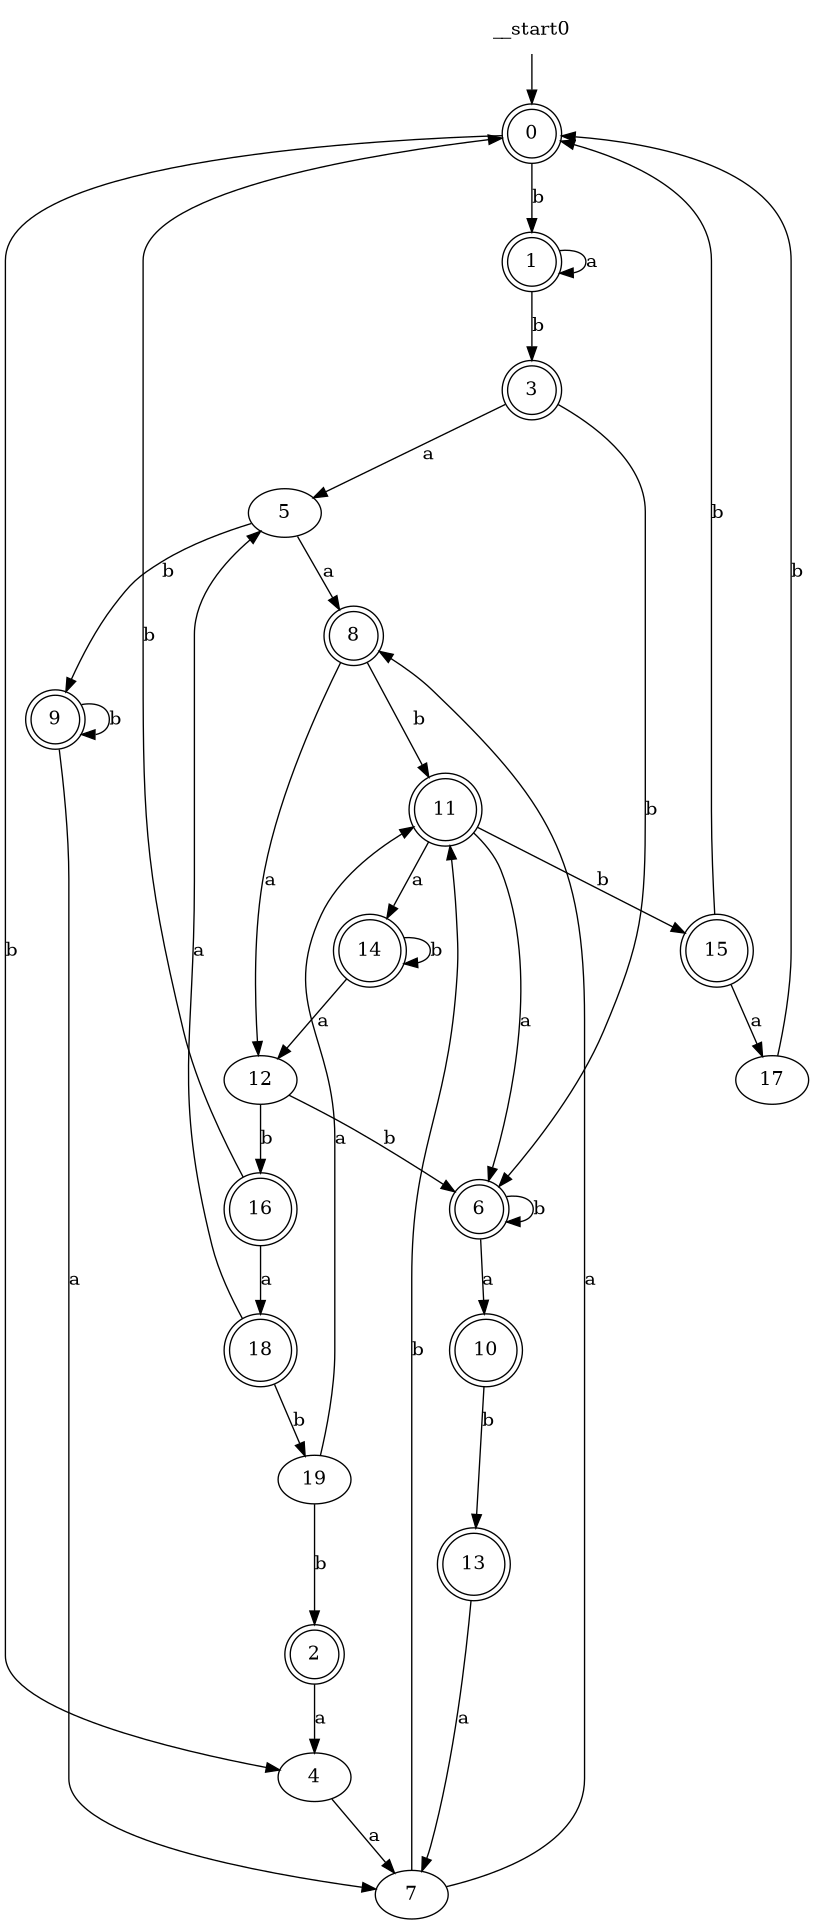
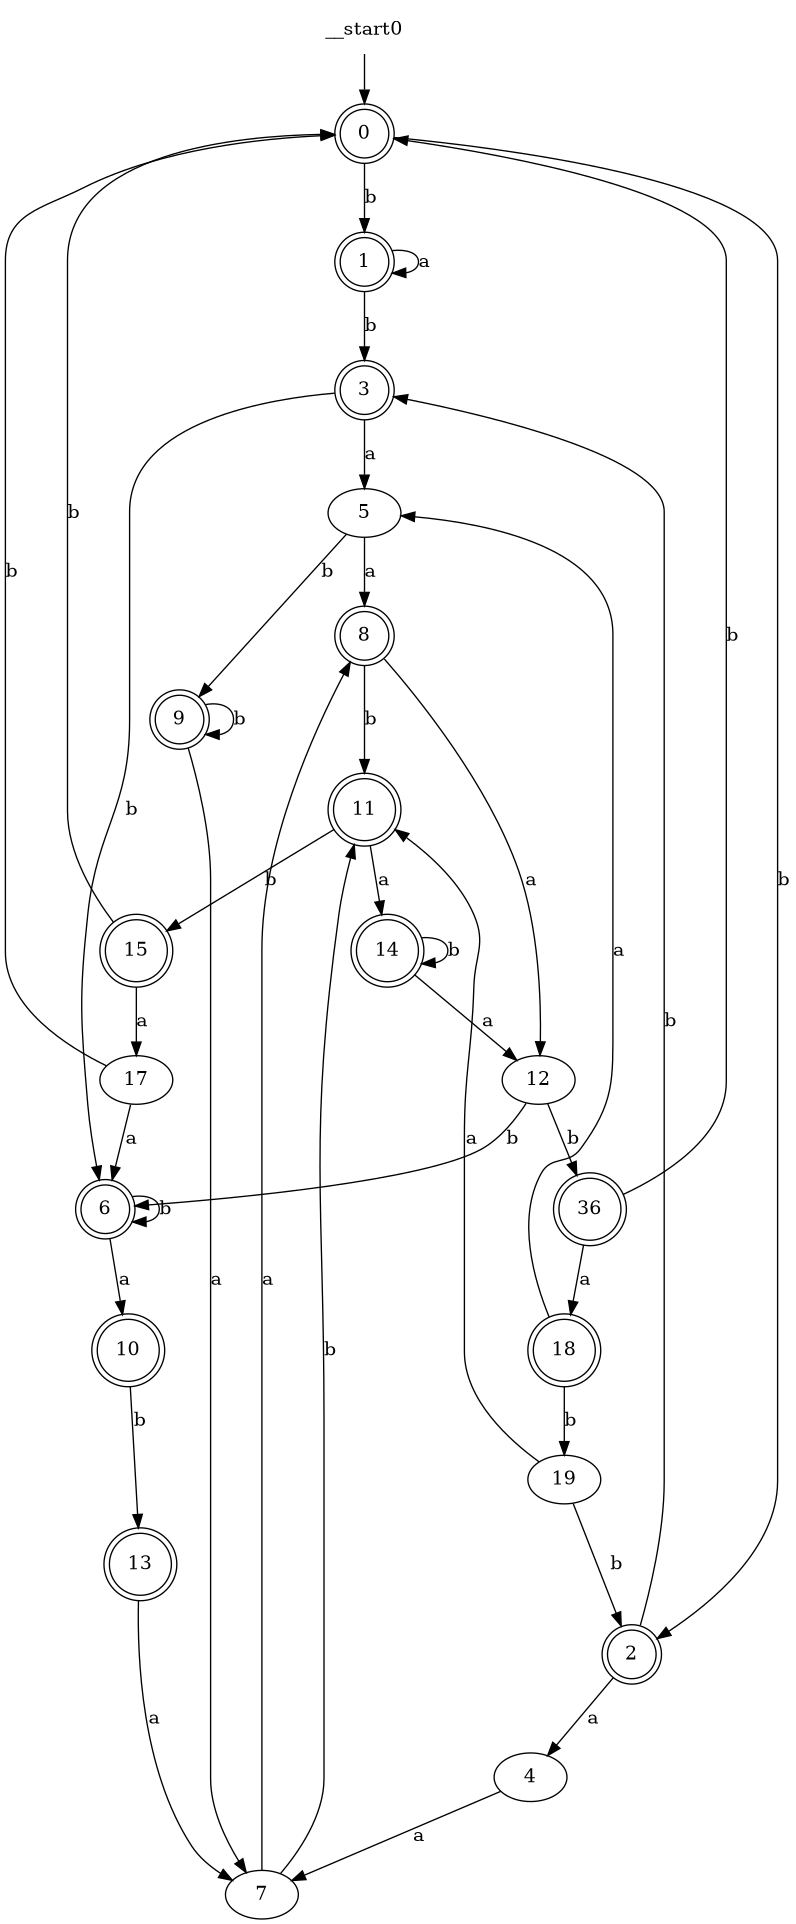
edge "0" -> "4": now "0" -> "2"
edge "2" -> "3": added, label "b"
edge "11" -> "6": now "17" -> "6"
node "16": label "16" -> "36"
